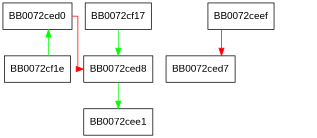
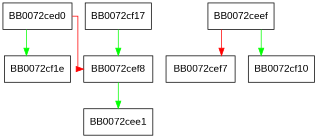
edge "BB0072cf1e" -> "BB0072ced0": reversed
node "BB0072ced8": label "BB0072ced8" -> "BB0072cef8"
node "BB0072ced7": label "BB0072ced7" -> "BB0072cef7"
node "BB0072cf10": added
